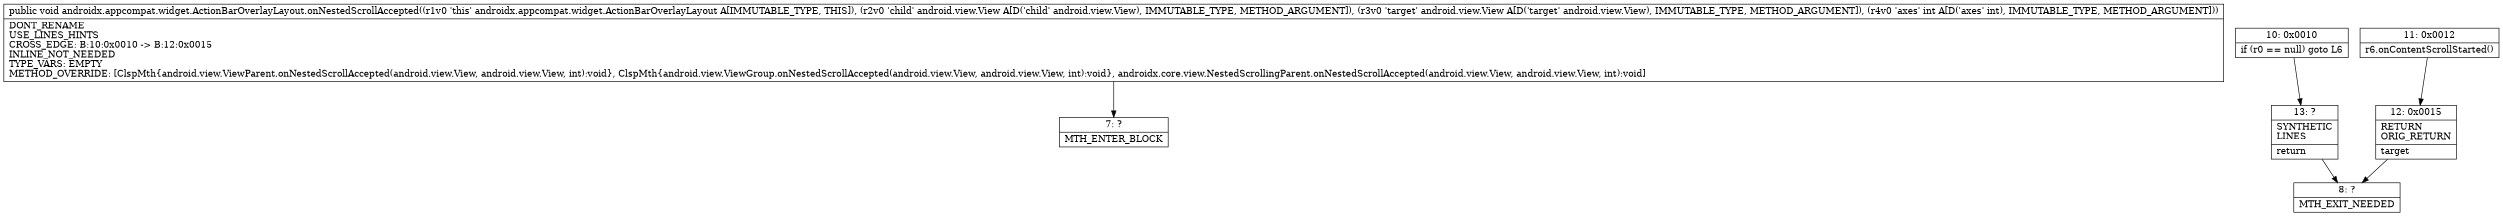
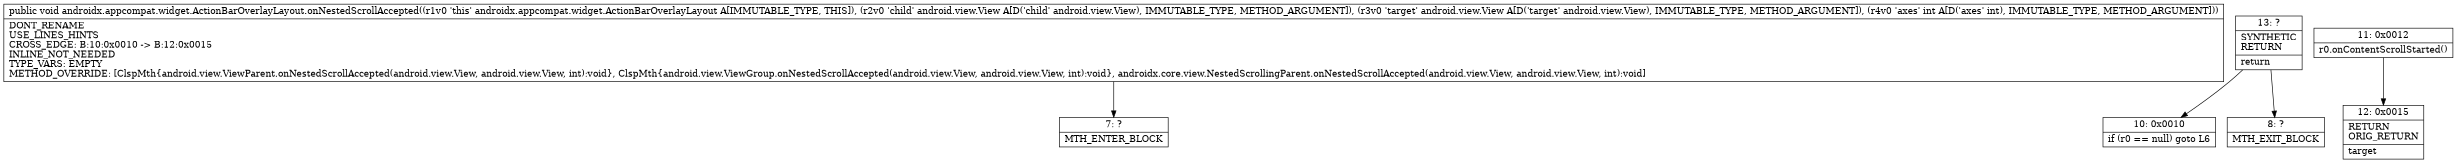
node "11: 0x0012": text "r6.onContentScrollStarted()" -> "r0.onContentScrollStarted()"
edge "10: 0x0010" -> "13: ?": reversed
node "13: ?": text "LINES" -> "RETURN"
edge "12: 0x0015" -> "8: ?": removed
node "8: ?": text "MTH_EXIT_NEEDED" -> "MTH_EXIT_BLOCK"
